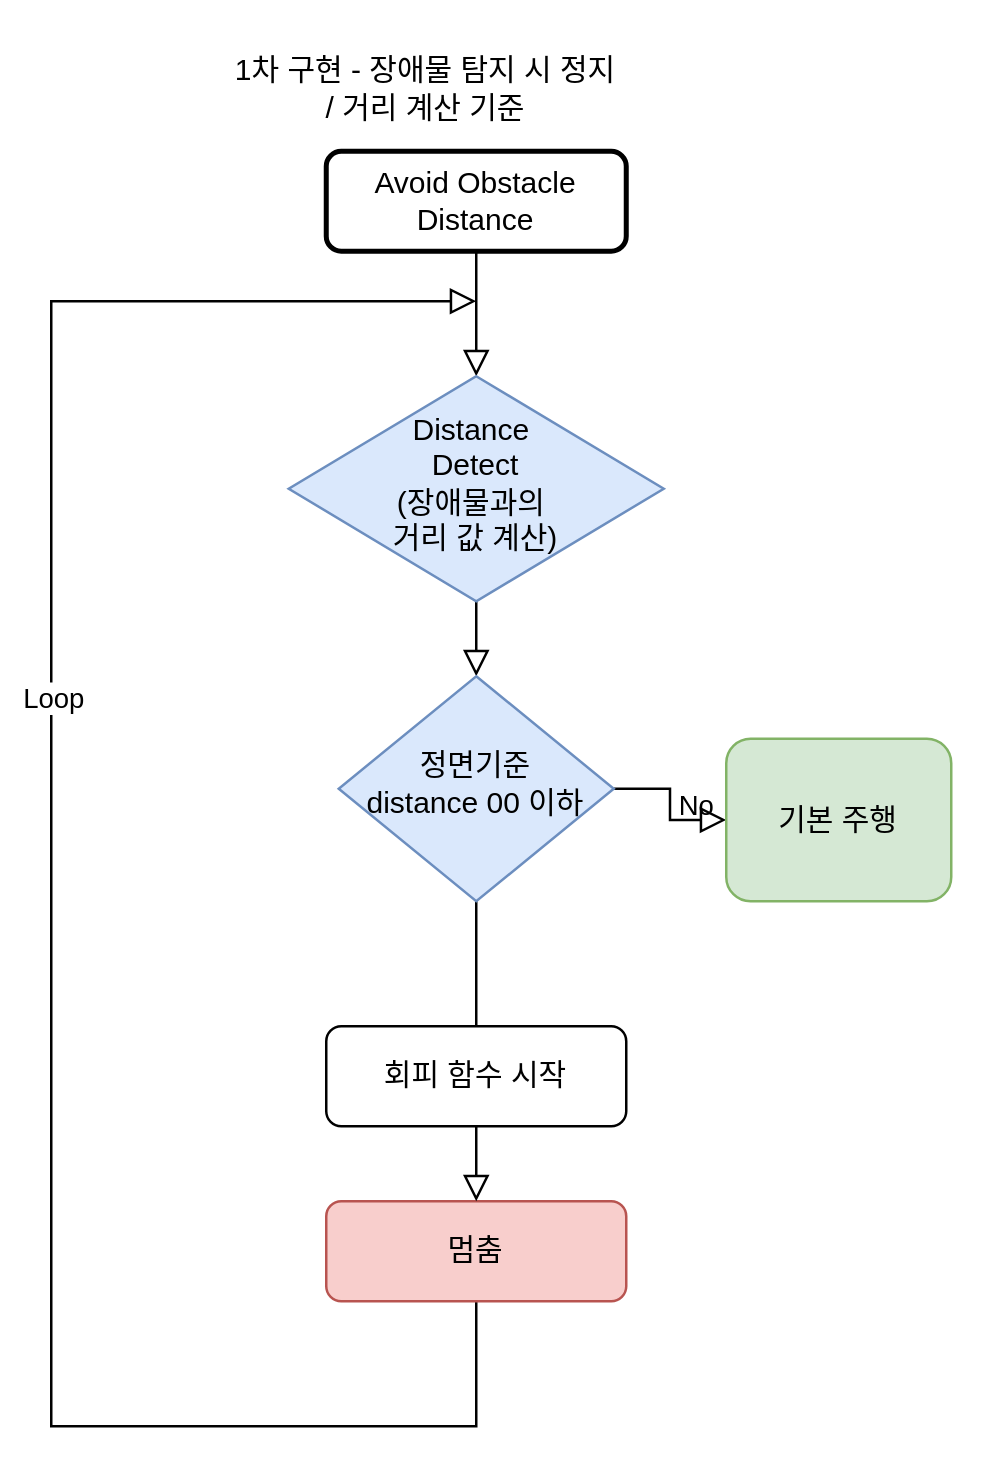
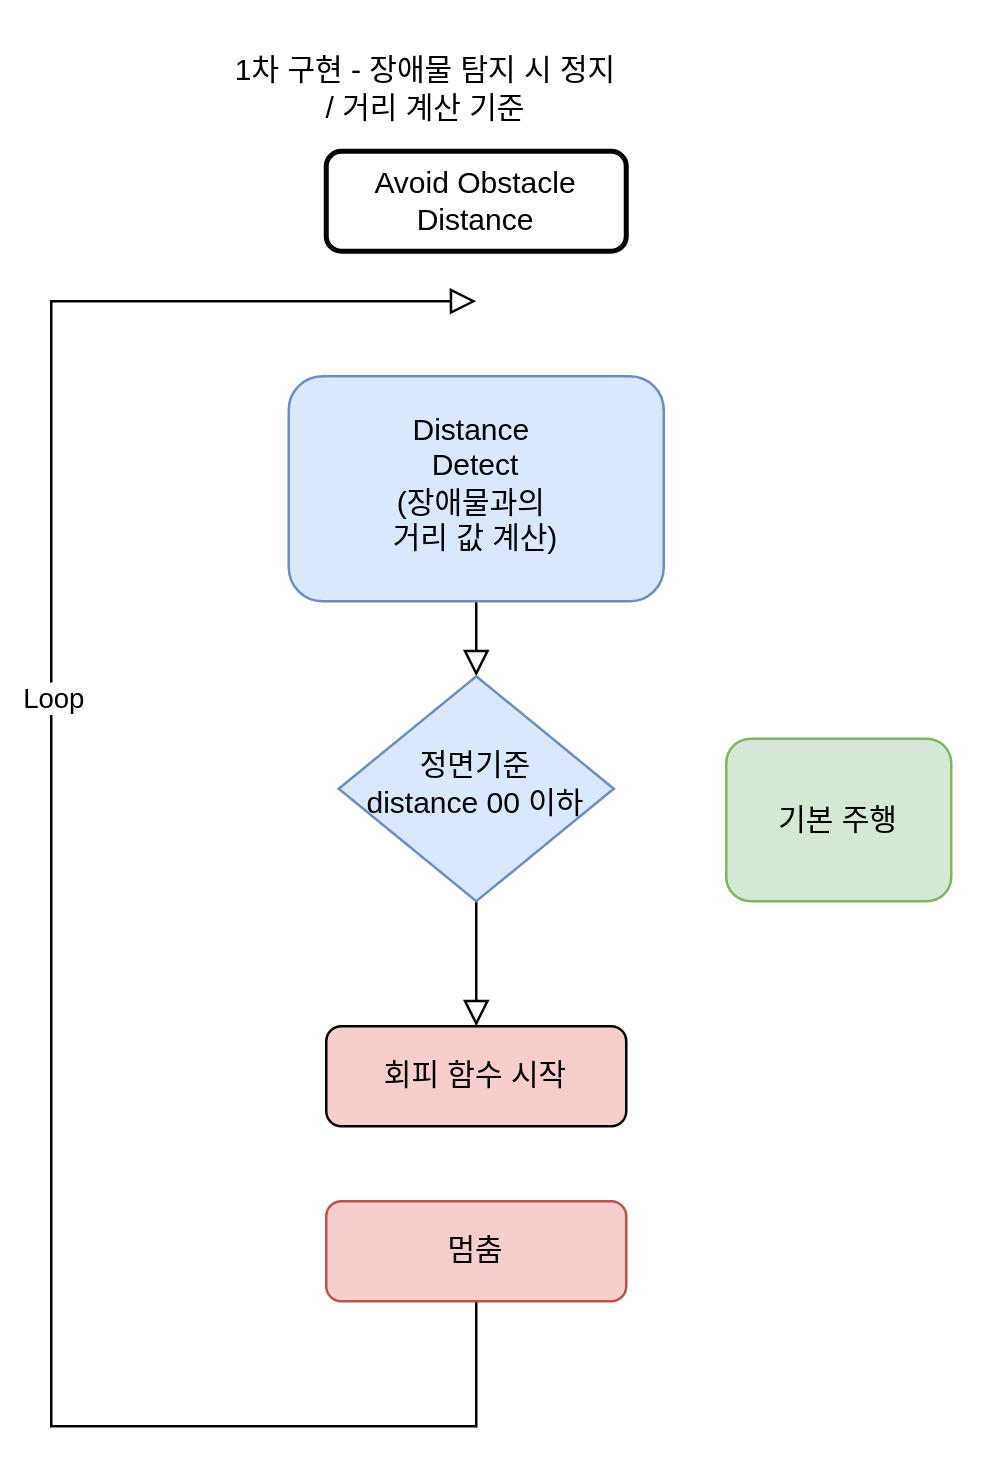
edge "Avoid Obstacle Distance" -> "Distance Detect (장애물과의 거리 값 계산)": removed
node "Distance Detect (장애물과의 거리 값 계산)": shape diamond -> rounded rectangle
edge "정면기준 distance 00 이하" -> "기본 주행": removed, label "No"
edge "정면기준 distance 00 이하" -- "회피 함수 시작": arrowhead none -> block
node "회피 함수 시작": fillcolor #ffffff -> #f8cecc
edge "회피 함수 시작" -> "멈춤": removed
